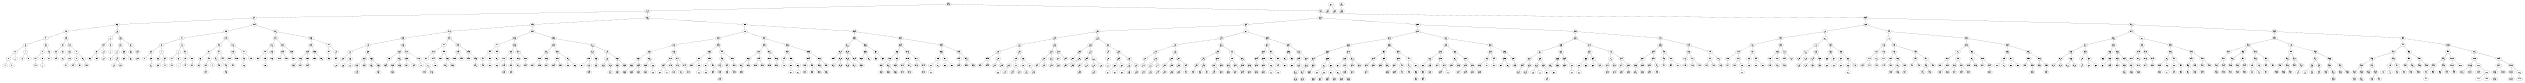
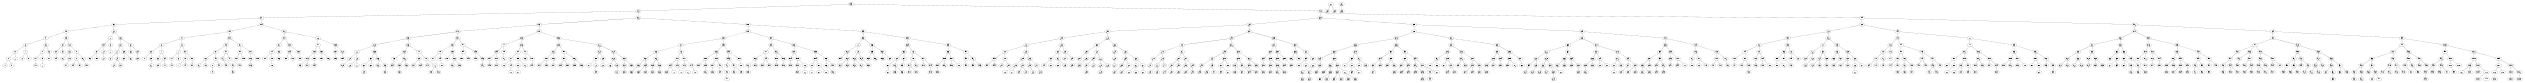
node "84": added
node "949": removed
